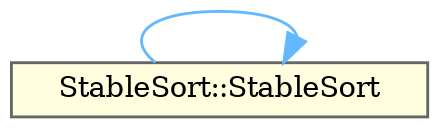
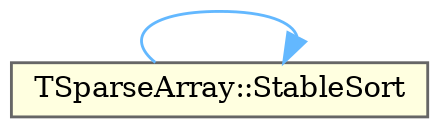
node "StableSort::StableSort": label "StableSort::StableSort" -> "TSparseArray::StableSort"
